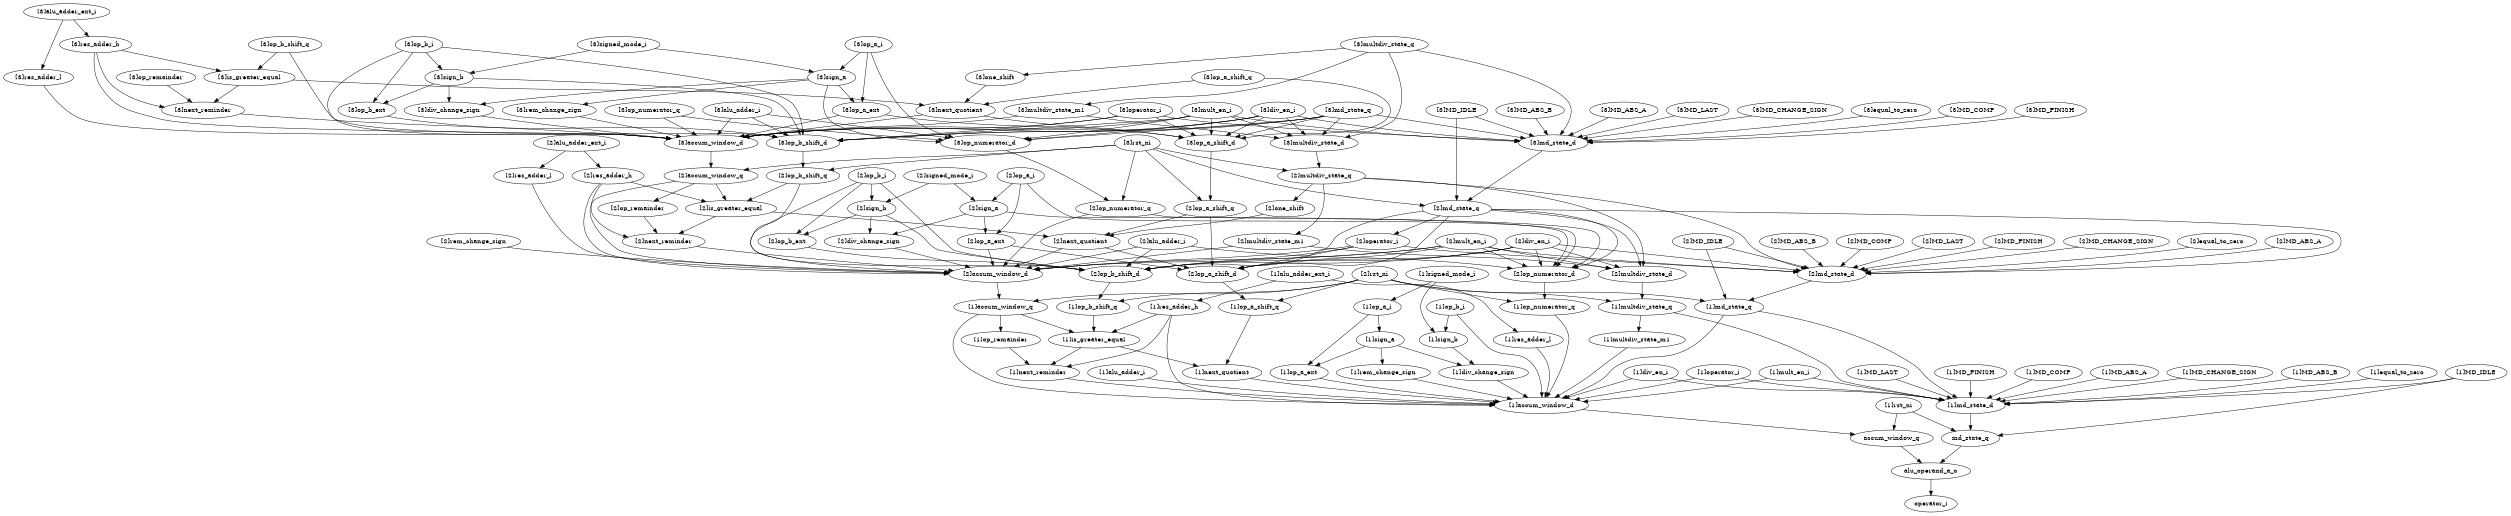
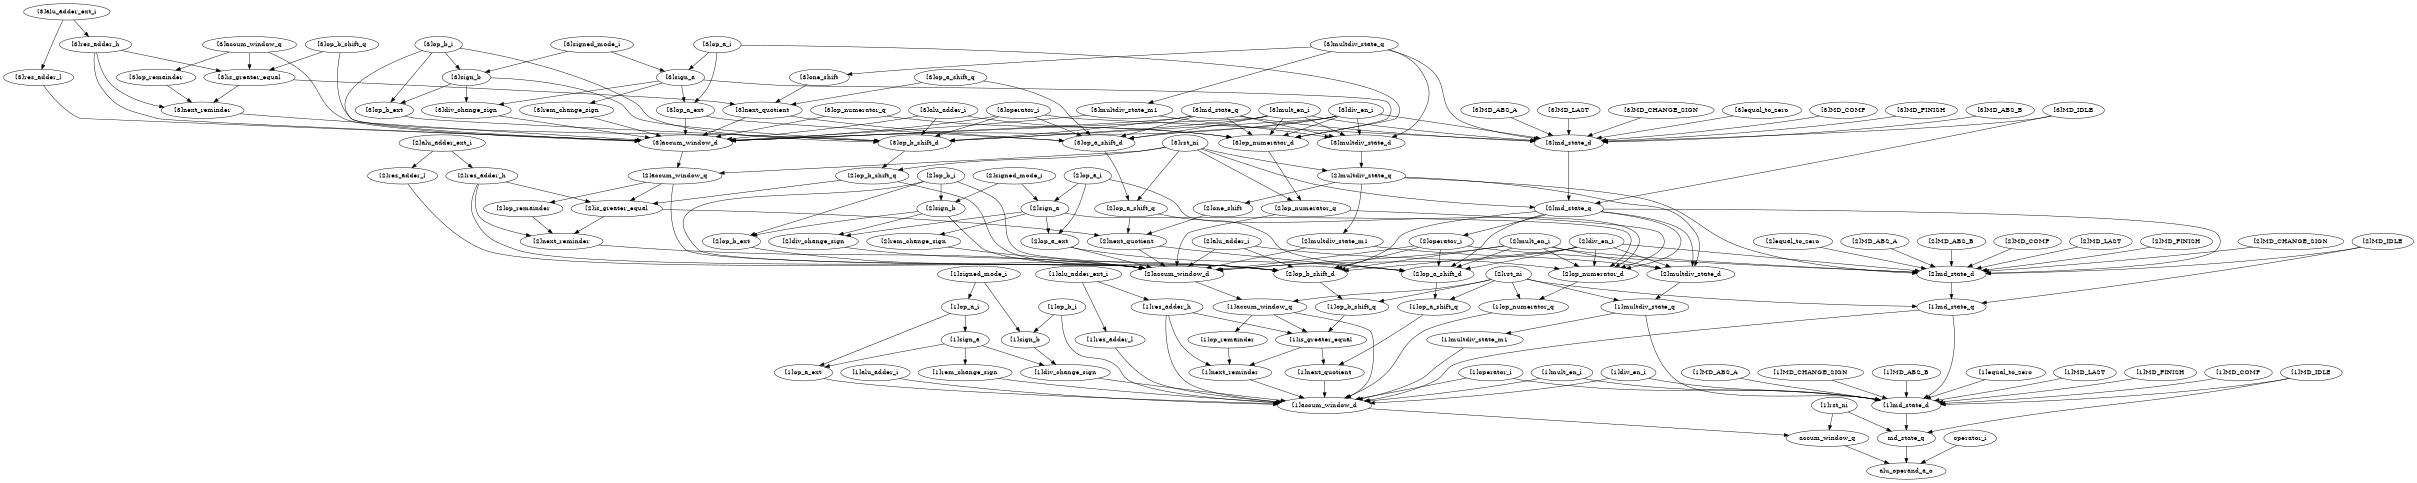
node "[3]accum_window_q": added
edge "[2]sign_a" -> "[2]rem_change_sign": added
edge "alu_operand_a_o" -> "operator_i": reversed
